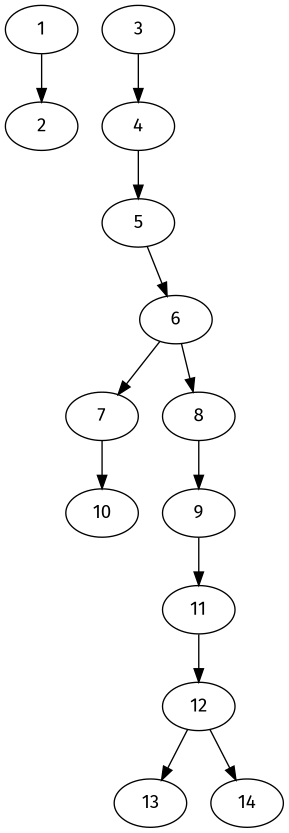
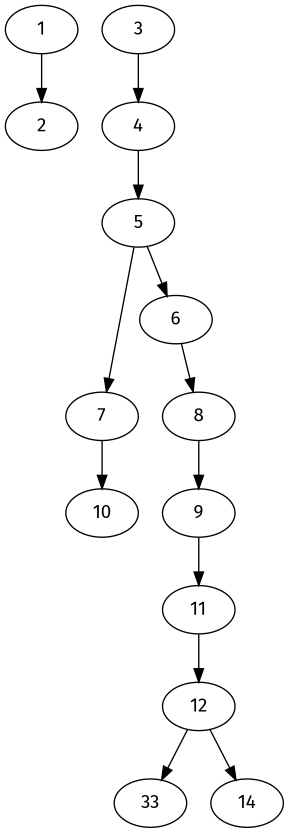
edge "6" -> "7": now "5" -> "7"
node "13": label "13" -> "33"
